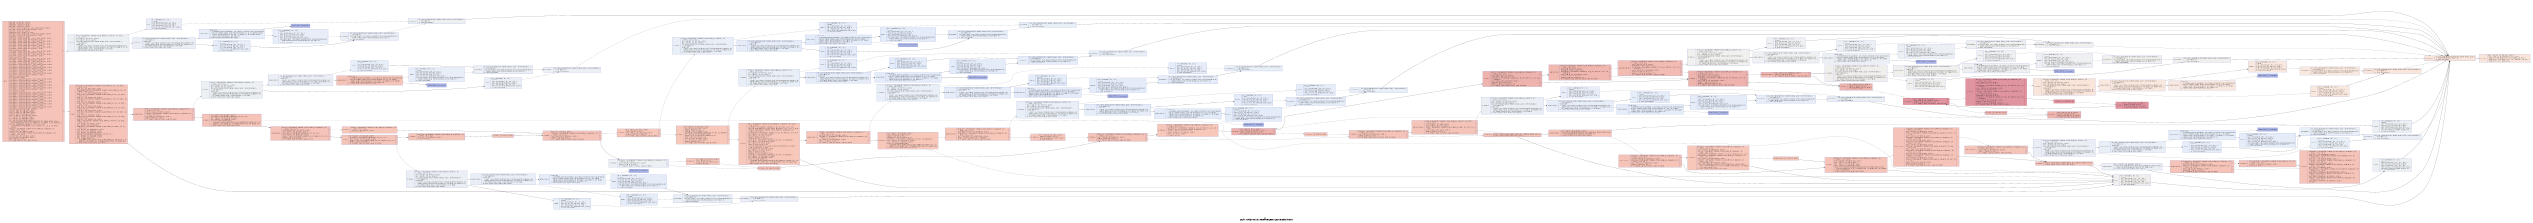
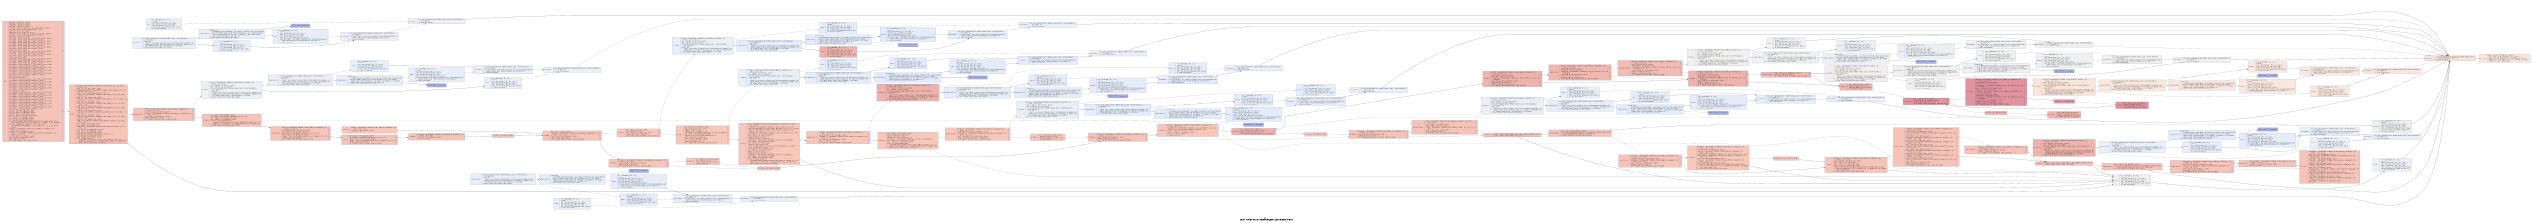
node "if.then:": removed
node "lpad75:": fillcolor #c1d4f470 -> #d6524470
node "invoke.cont25:": fillcolor #e8765c70 -> #cbd8ee70
node "lpad255:": added
node "if.then118:": fillcolor #cedaeb70 -> #d6524470
node "if.then314:": fillcolor #d1dae970 -> #d6524470
node "if.else160:": fillcolor #d6dce470 -> #e97a5f70
node "invoke.cont331:": fillcolor #d4dbe670 -> #e8765c70
node "if.else45:": removed
